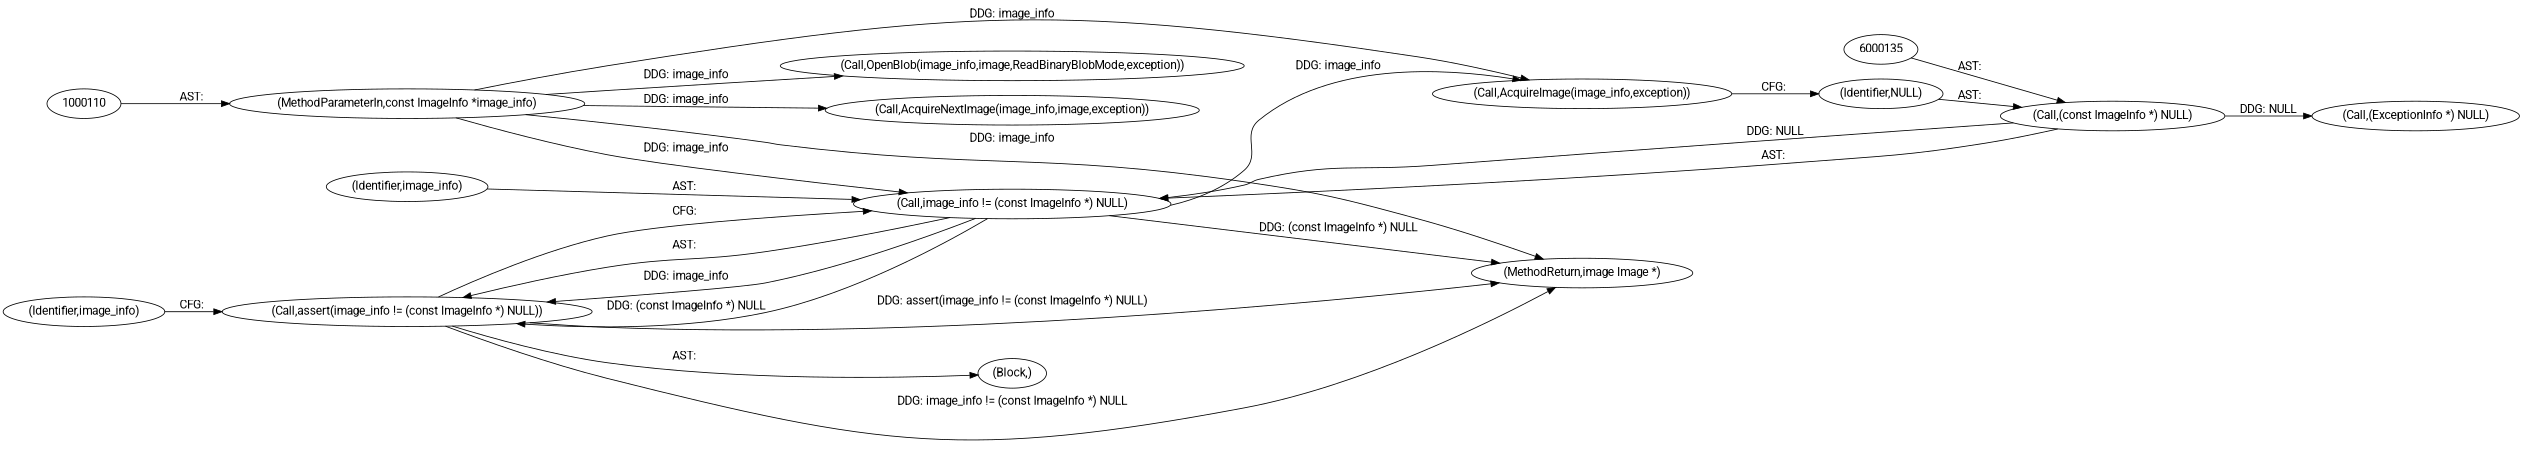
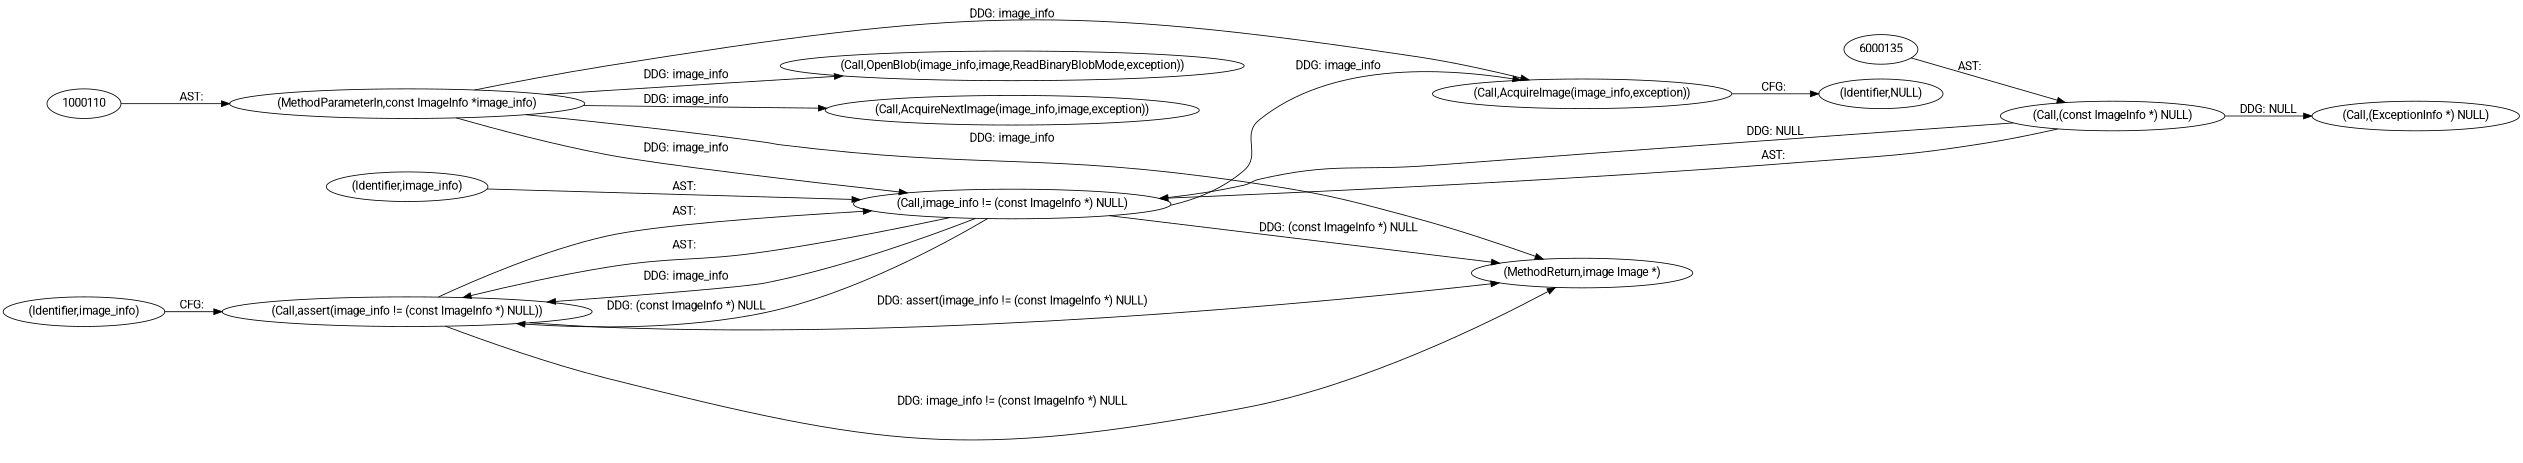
edge "(Identifier,NULL)" -> "(Call,(const ImageInfo *) NULL)": removed, label "AST:"
edge "(Call,assert(image_info != (const ImageInfo *) NULL))" -> "(Call,image_info != (const ImageInfo *) NULL)": label "CFG: " -> "AST: "
node "(Block,)": removed
